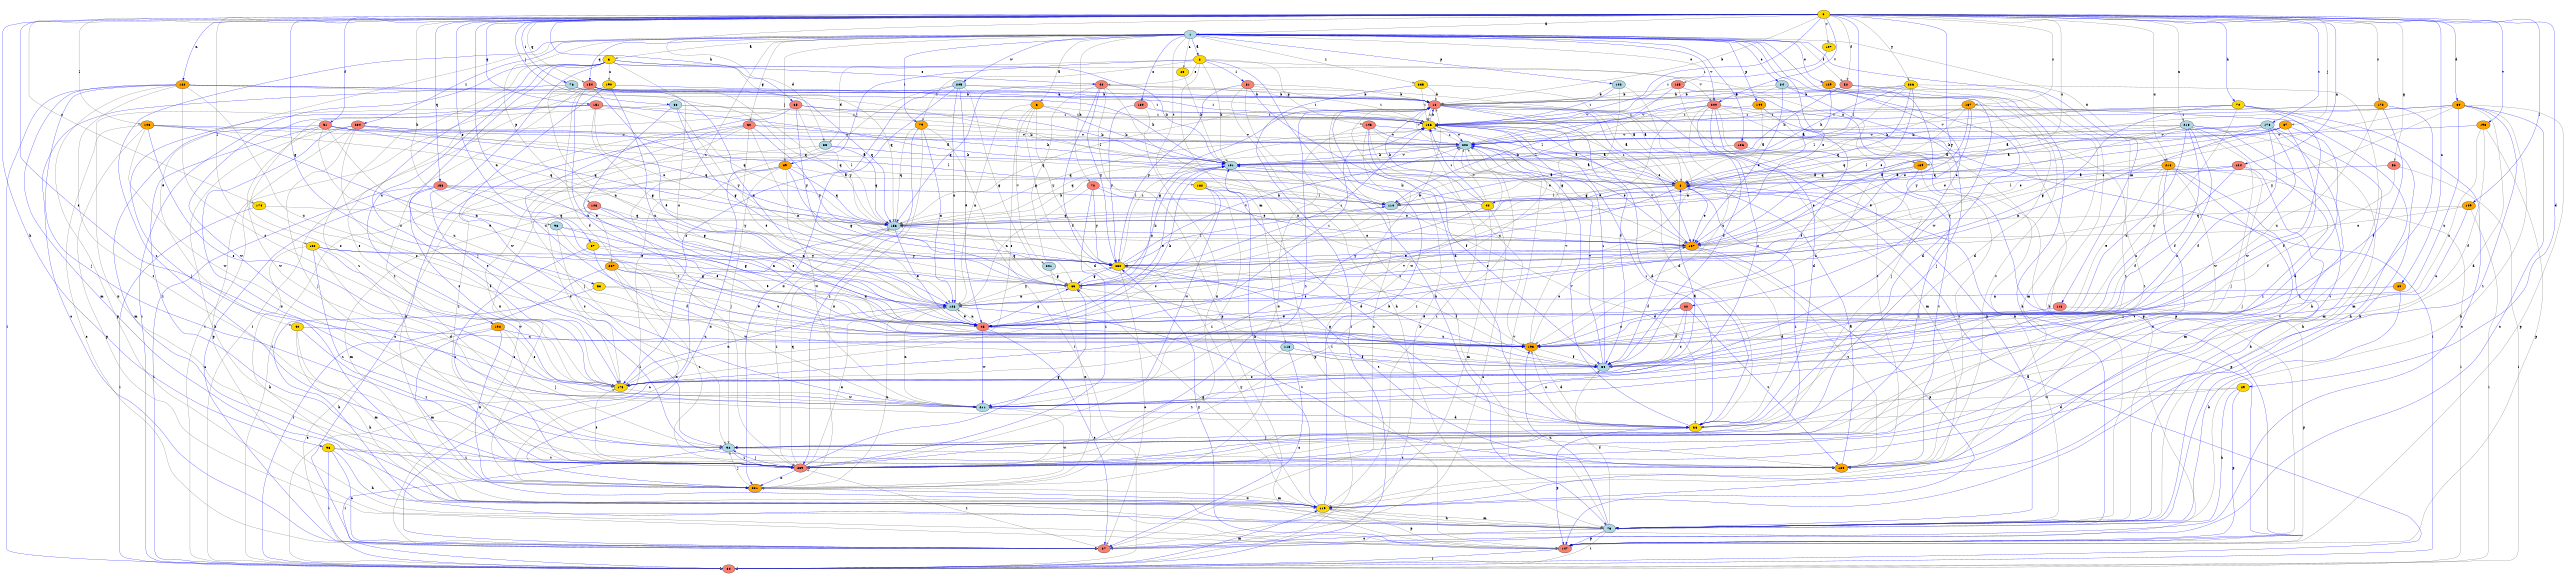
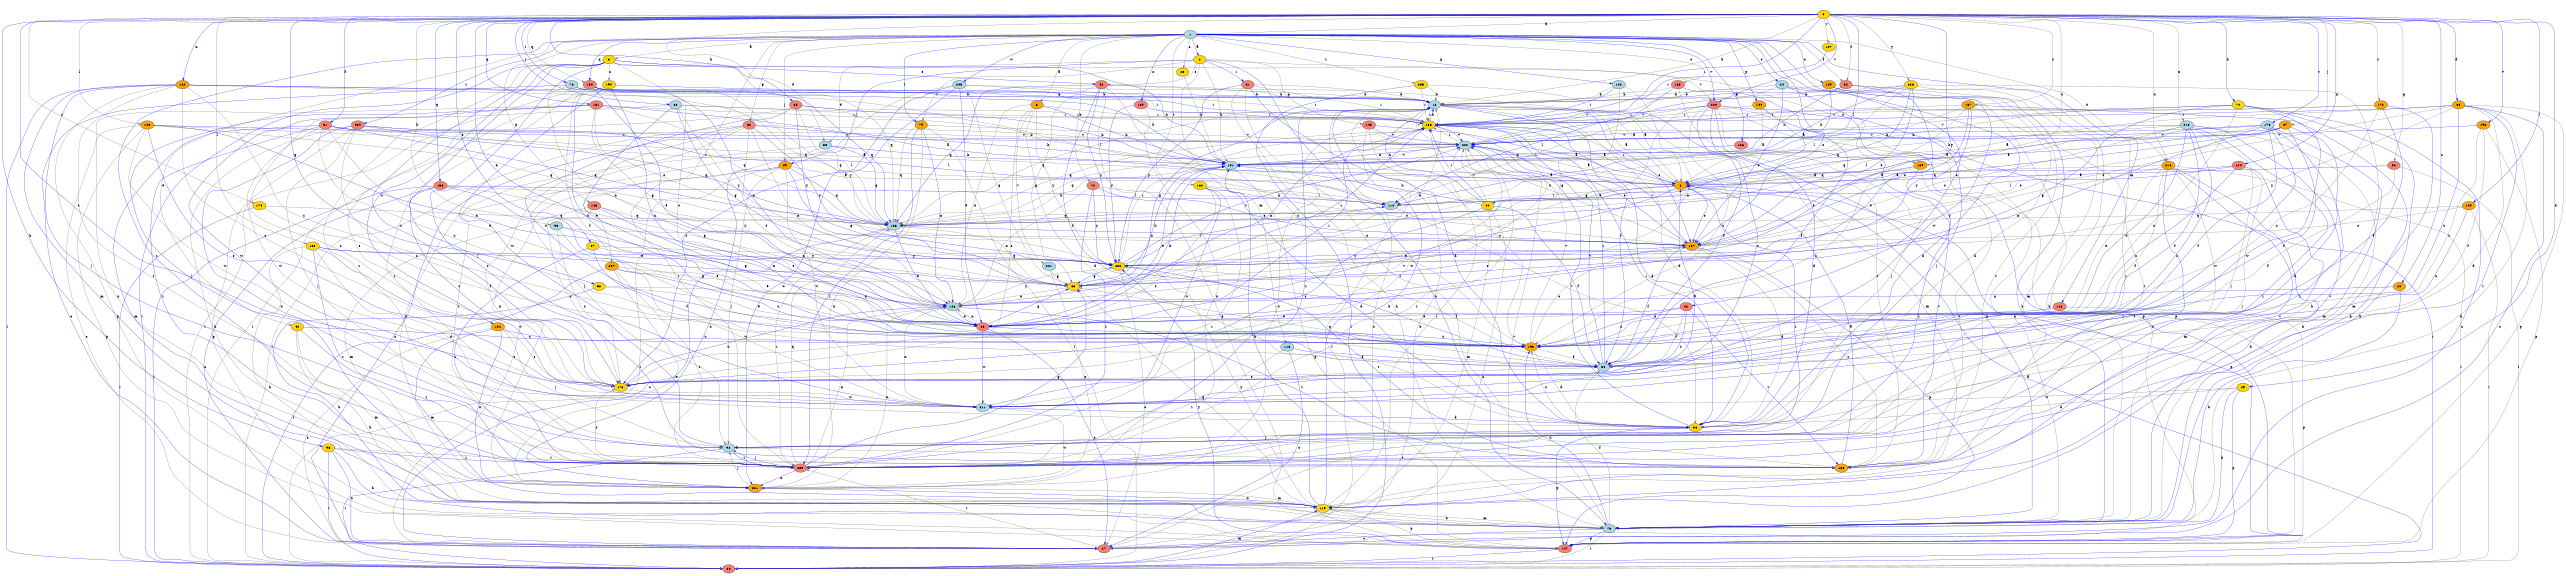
node "18": fillcolor salmon -> lightblue
edge "205" -> "128": now "166" -> "128"
edge "146" -> "54": now "44" -> "54"
